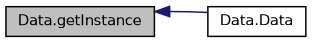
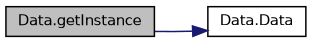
edge "Data.Data" -> "Data.getInstance": reversed
